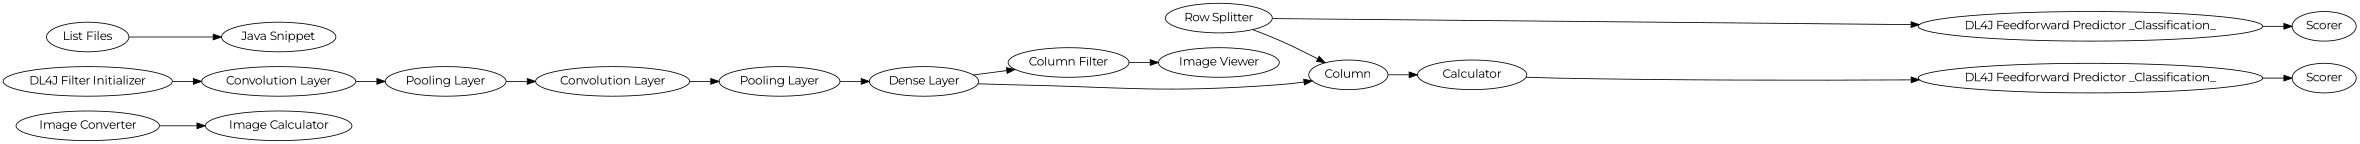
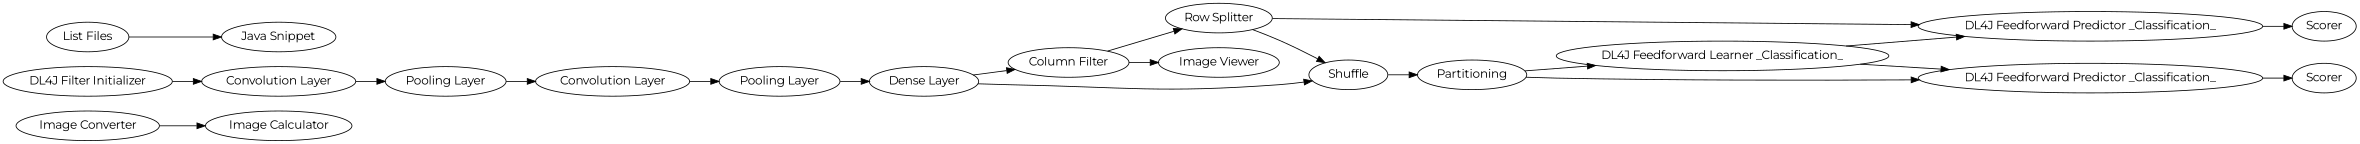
edge "Column Filter" -> "Row Splitter": added
node "DL4J Feedforward Learner _Classification_": added
node "Column": label "Column" -> "Shuffle"
node "Calculator": label "Calculator" -> "Partitioning"
